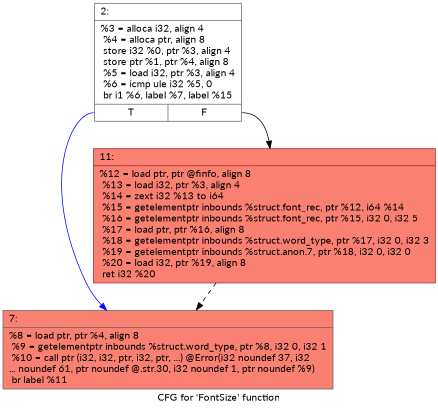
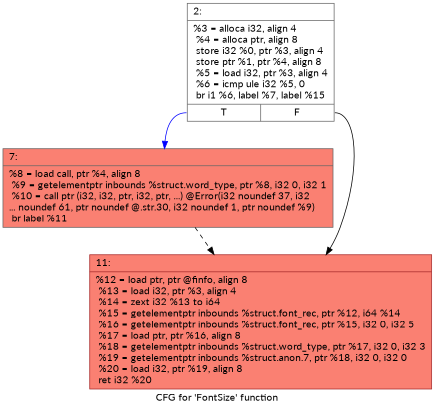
edge "11:" -> "7:": reversed
node "7:": text "%8 = load ptr, ptr %4, align 8" -> "%8 = load call, ptr %4, align 8"
